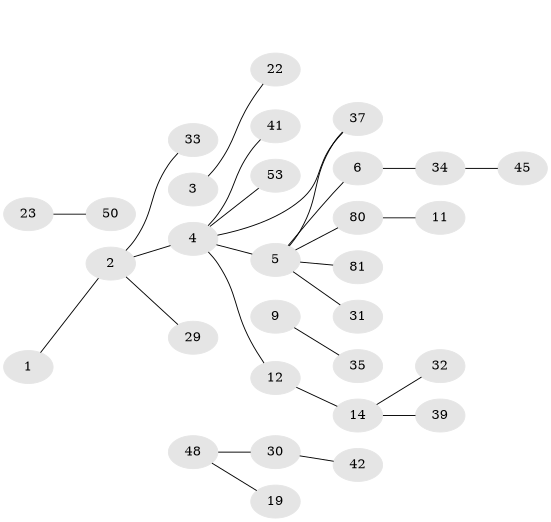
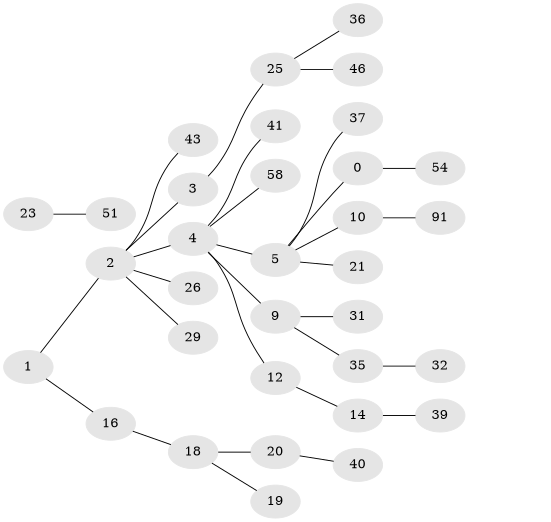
node "36": added
node "22": label "22" -> "25"
node "46": added
node "33": label "33" -> "43"
node "6": label "6" -> "0"
node "34": label "34" -> "54"
node "45": removed
node "53": label "53" -> "58"
edge "37" -- "4": now "9" -- "4"
node "50": label "50" -> "51"
node "80": label "80" -> "10"
node "11": label "11" -> "91"
edge "3" -- "2": added
node "81": label "81" -> "21"
node "26": added
edge "5" -- "31": now "9" -- "31"
edge "32" -- "14": now "32" -- "35"
node "16": added
node "48": label "48" -> "18"
node "30": label "30" -> "20"
node "42": label "42" -> "40"
